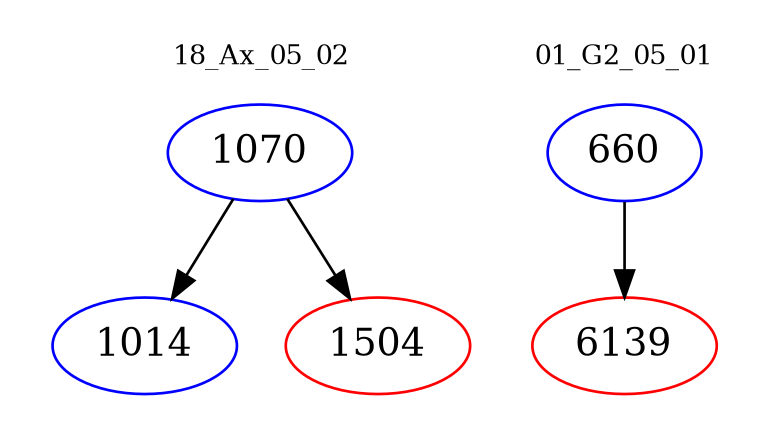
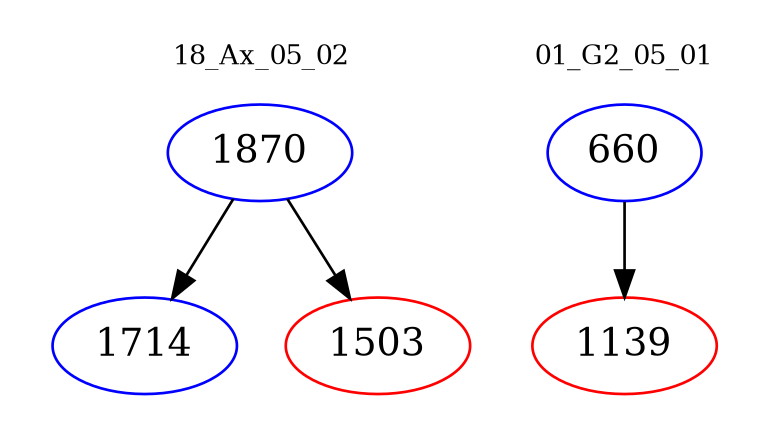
node "1070": label "1070" -> "1870"
node "1014": label "1014" -> "1714"
node "1504": label "1504" -> "1503"
node "6139": label "6139" -> "1139"
